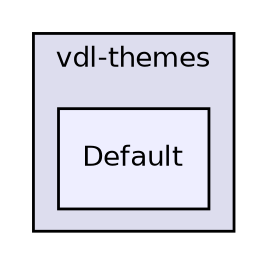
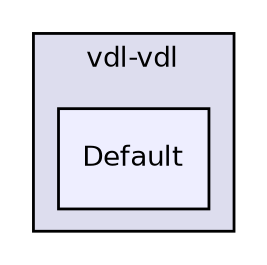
cluster "vdl-themes": label "vdl-themes" -> "vdl-vdl"
